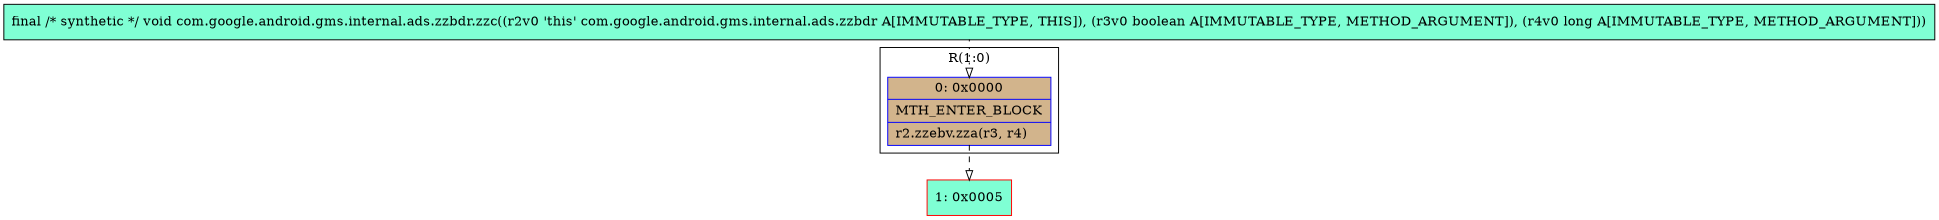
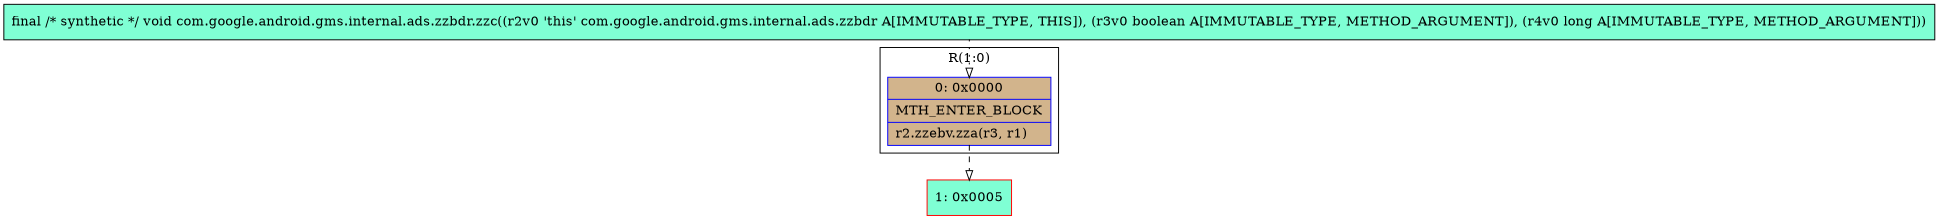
node "0: 0x0000": text "r2.zzebv.zza(r3, r4)" -> "r2.zzebv.zza(r3, r1)"
